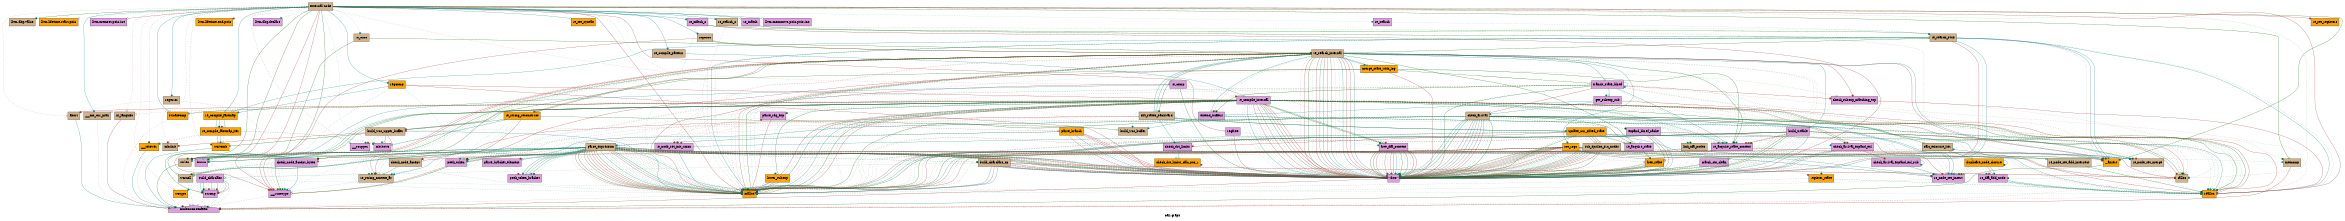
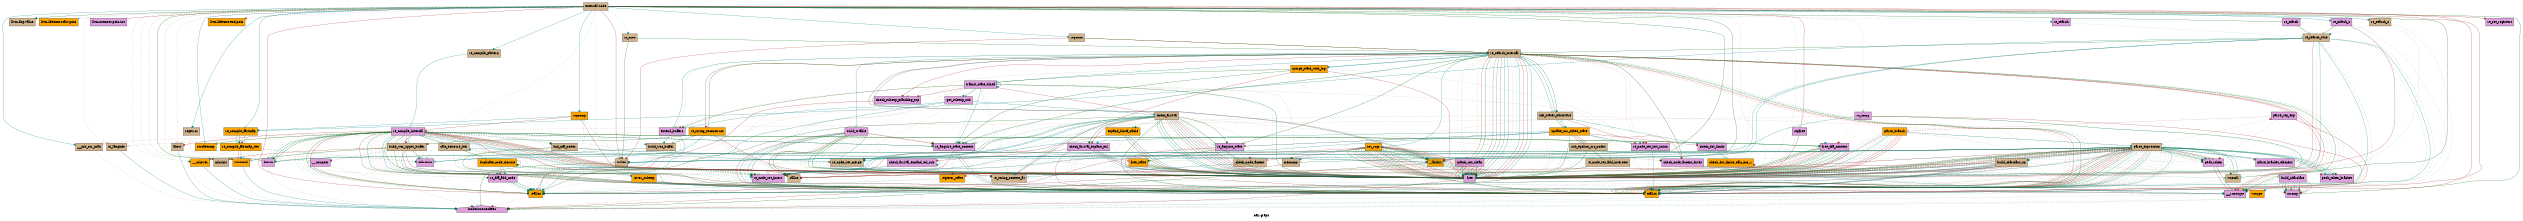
node "llvm.dbg.declare": removed
node "re_set_syntax": removed
node "llvm.memmove.p0i8.p0i8.i64": removed
node "re_set_registers": fillcolor orange -> plum
edge "merge_state_with_log" -> "check_node_accept_bytes": now "re_search_internal" -> "check_node_accept_bytes"
edge "re_compile_internal" -> "parse_reg_exp": removed
edge "get_subexp_sub" -> "realloc": color brown -> teal
node "expand_bkref_cache": fillcolor plum -> orange
edge "build_wcs_buffer" -> "mbrtowc": added
edge "calc_eclosure_iter" -> "re_node_set_insert": added
edge "nl_langinfo" -> "Node0x854e8f990": color brown -> teal
